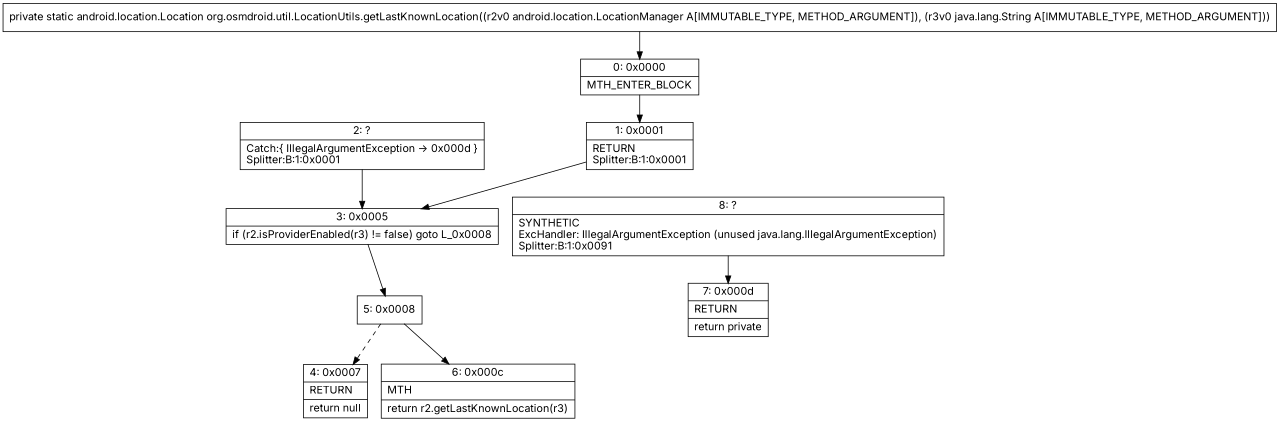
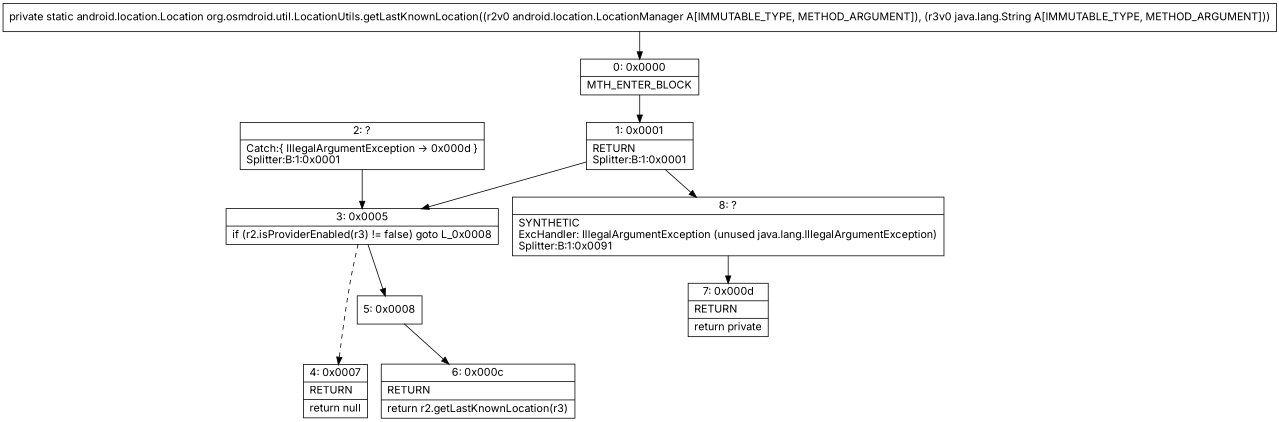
edge "1: 0x0001" -> "8: ?": added
edge "5: 0x0008" -> "4: 0x0007": now "3: 0x0005" -> "4: 0x0007"
node "6: 0x000c": text "MTH" -> "RETURN"
